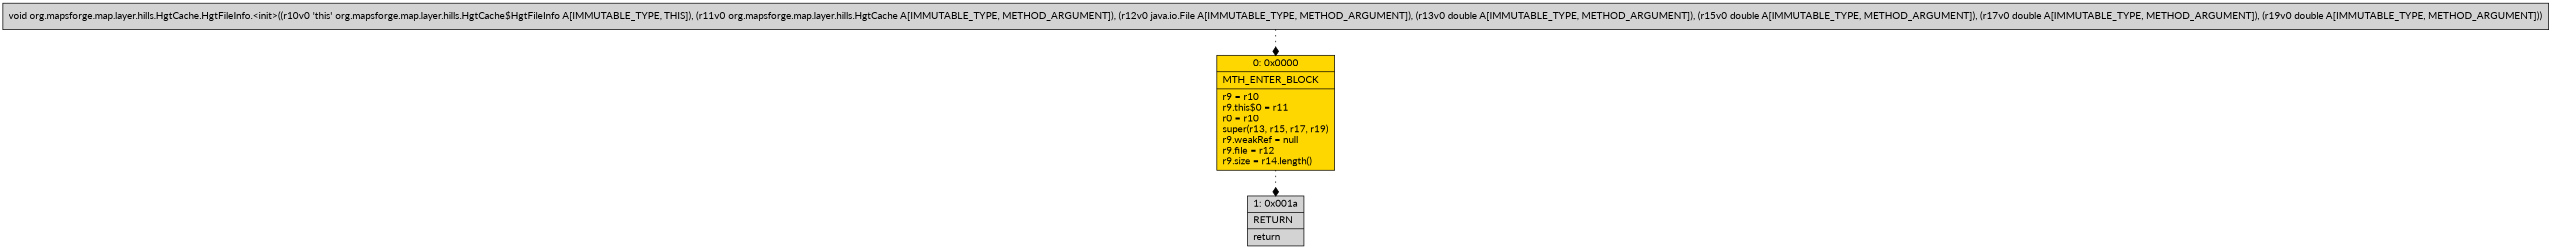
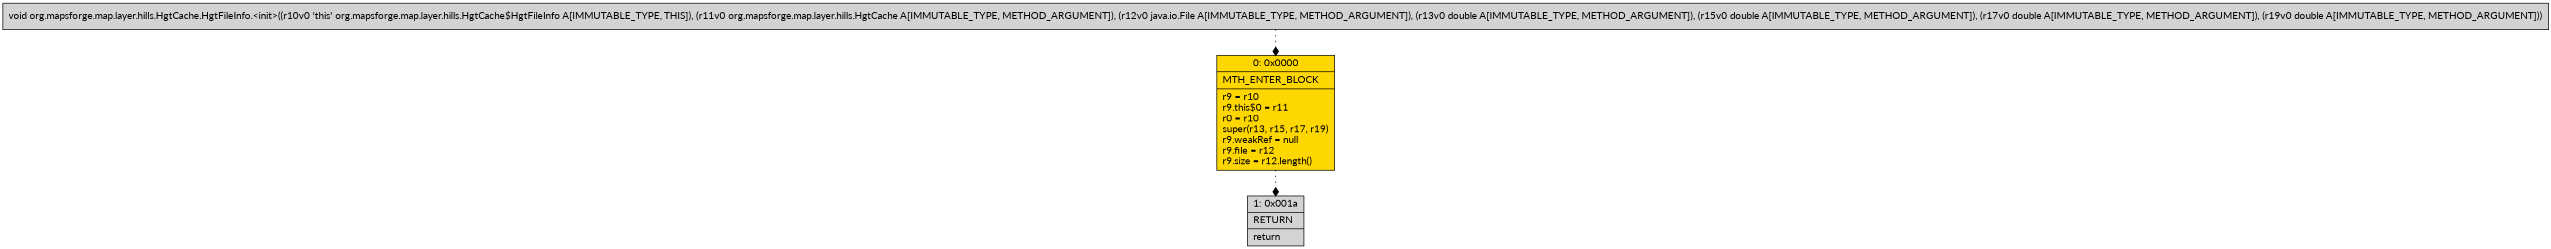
node "0: 0x0000": text "r9.size = r14.length()" -> "r9.size = r12.length()"
